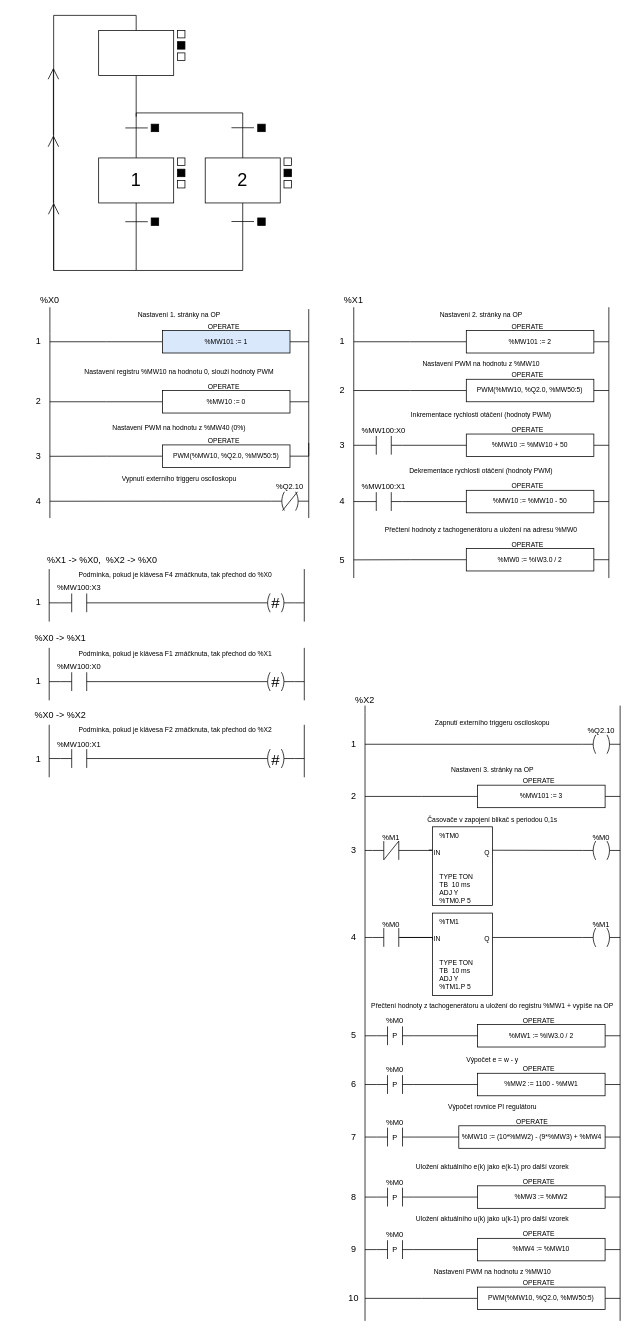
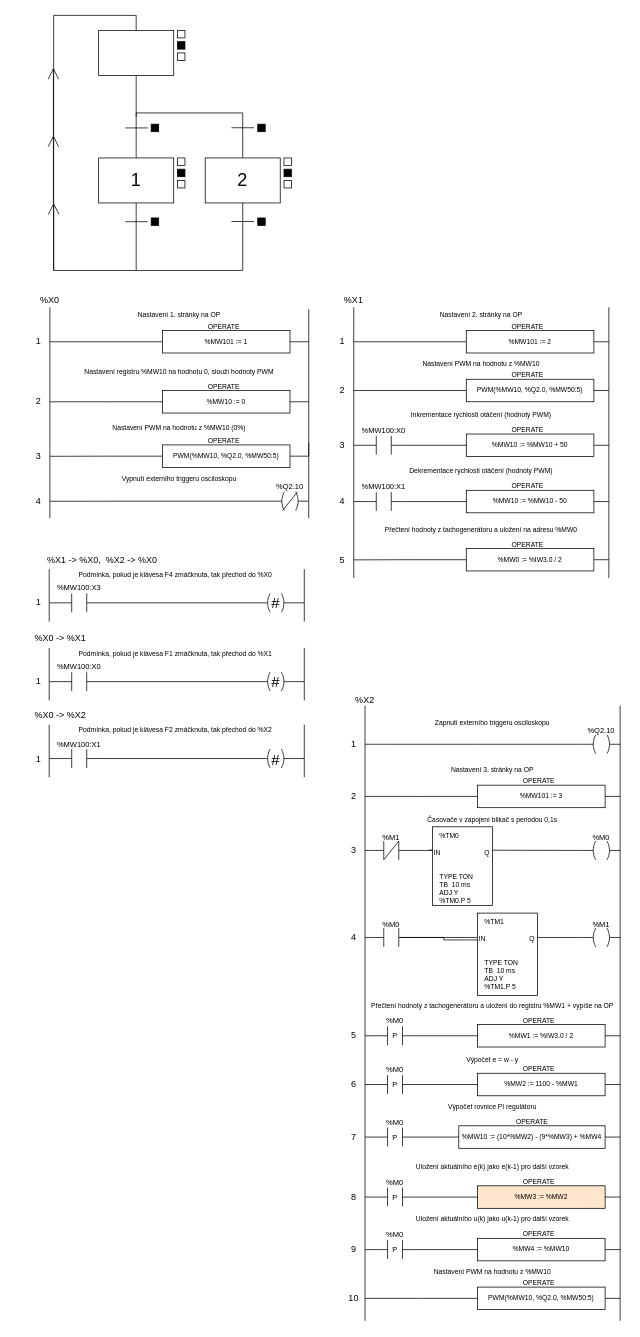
node "%MW101 := 1": fillcolor #dae8fc -> #ffffff
node "Nastavení PWM na hodnotu z %MW40 (0%)": label "Nastavení PWM na hodnotu z %MW40 (0%)" -> "Nastavení PWM na hodnotu z %MW10 (0%)"
node "%TM1 IN Q TYPE TON TB 10 ms ADJ Y %TM1.P 5": moved (462, 954) -> (507, 954)
node "%MW3 := %MW2": fillcolor #ffffff -> #ffe6cc
